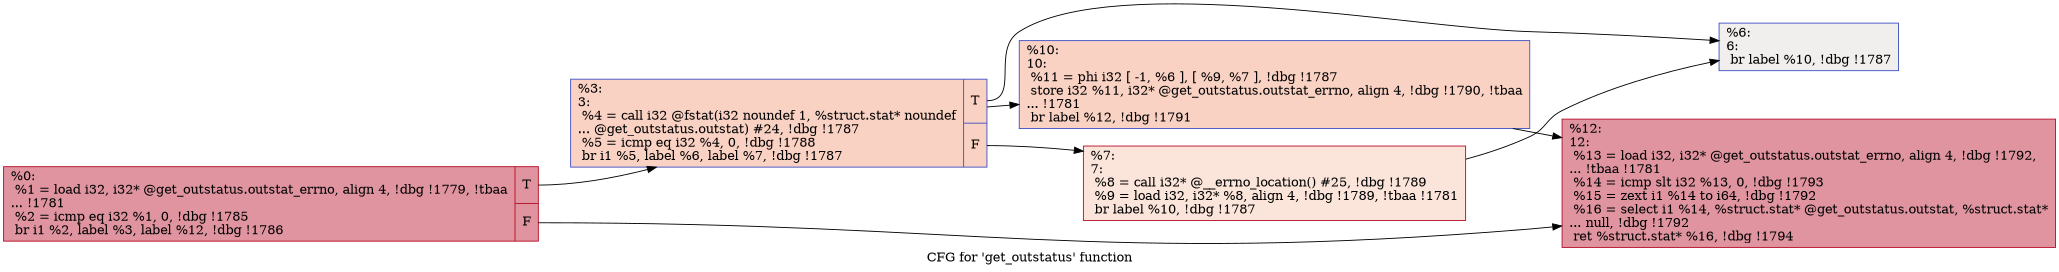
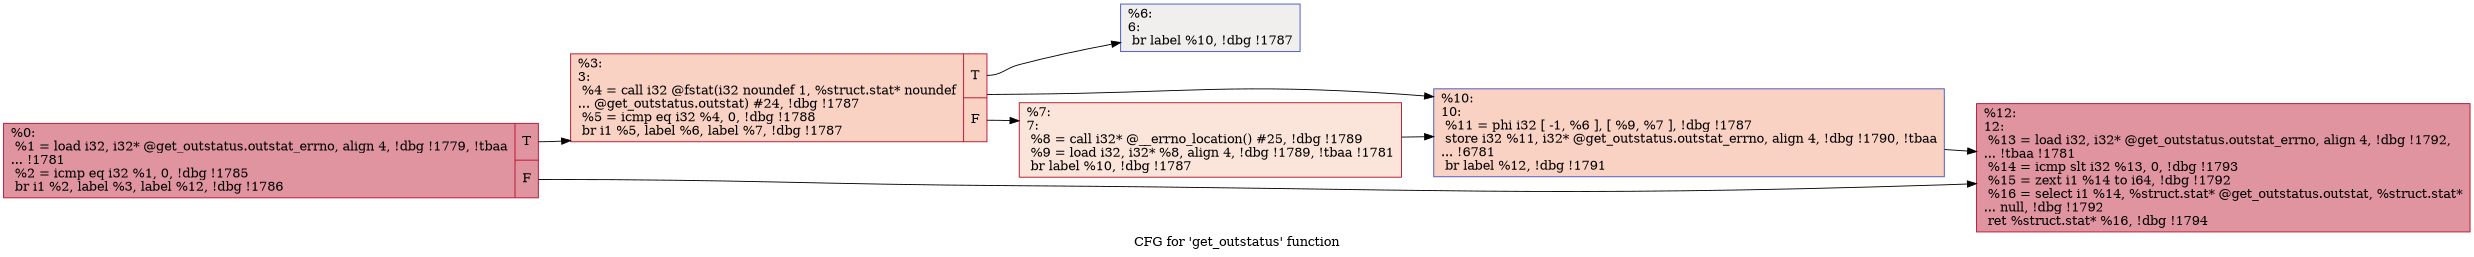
edge "%7:" -> "%6:": now "%7:" -> "%10:"
node "%10:": text "... !1781" -> "... !6781"
node "%3:": color #3d50c3ff -> #b70d28ff
